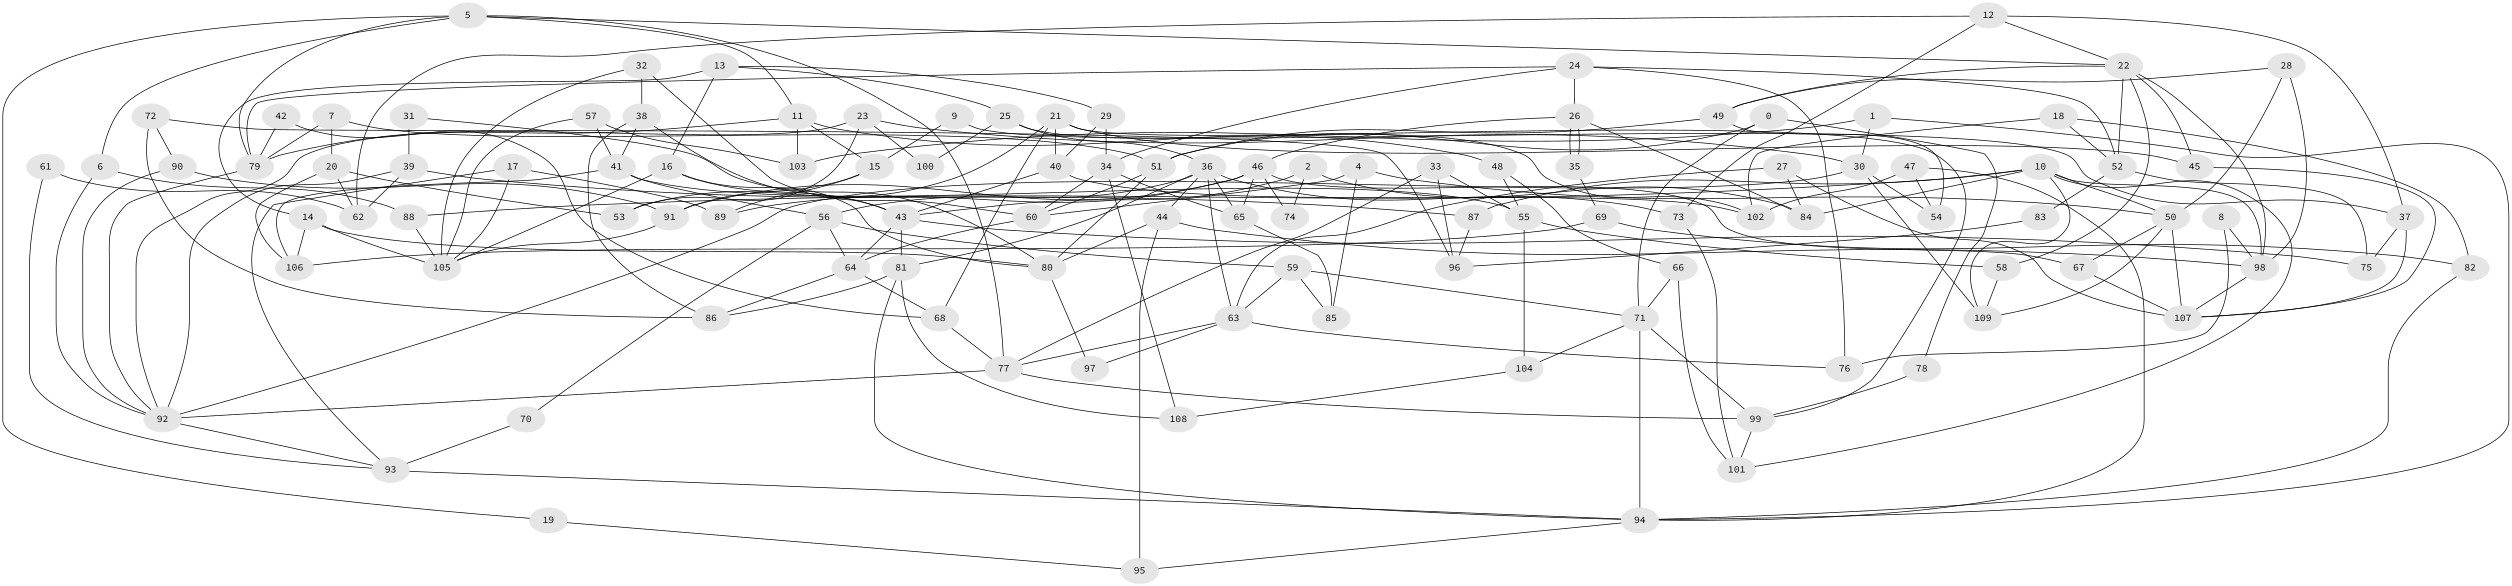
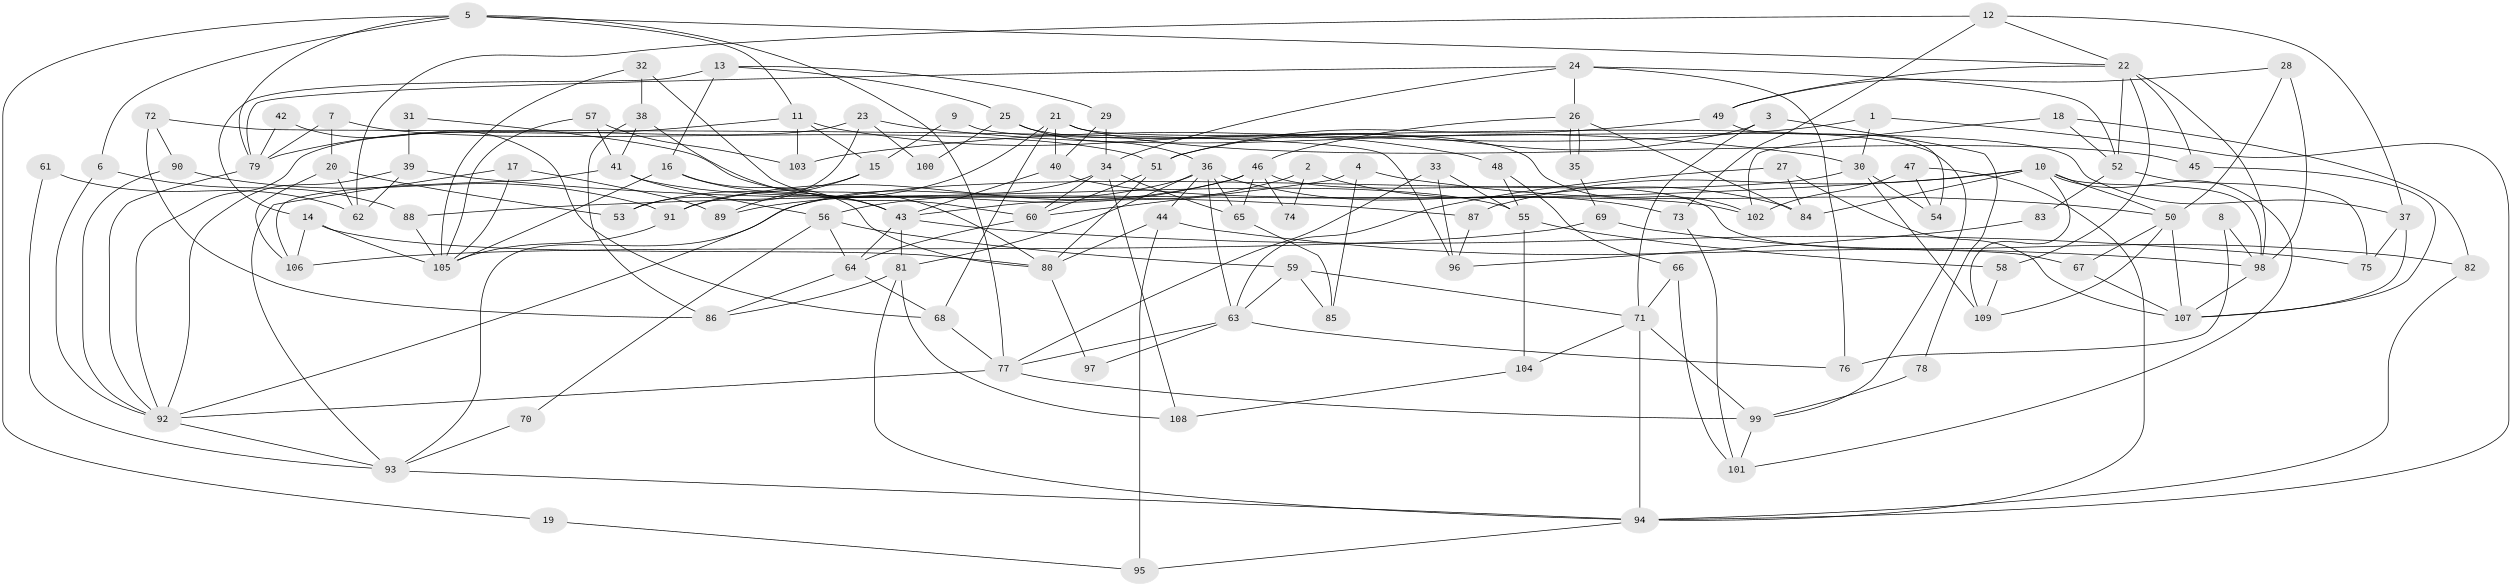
node "0": label "0" -> "3"
edge "34" -- "93": added
